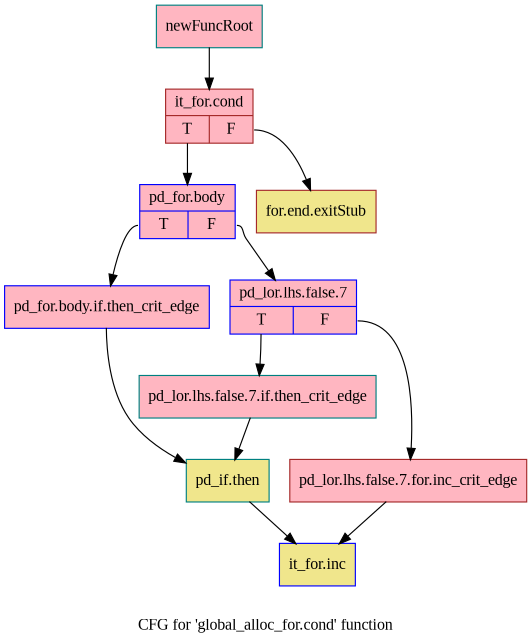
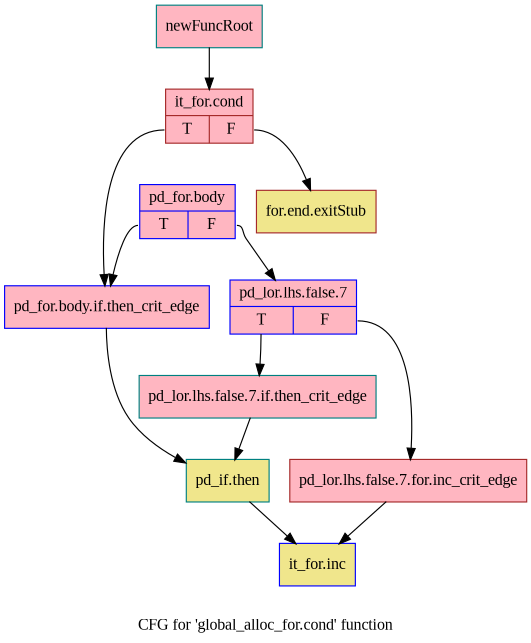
edge "it_for.cond" -> "pd_for.body": now "it_for.cond" -> "pd_for.body.if.then_crit_edge"
